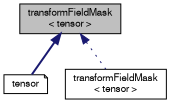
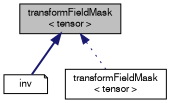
node "tensor": label "tensor" -> "inv"
